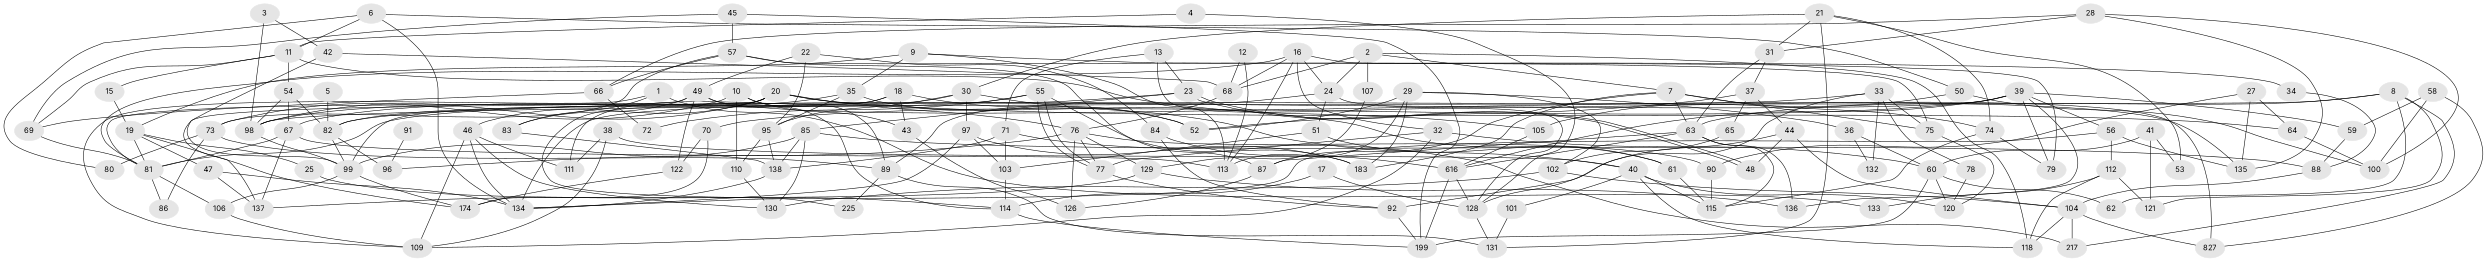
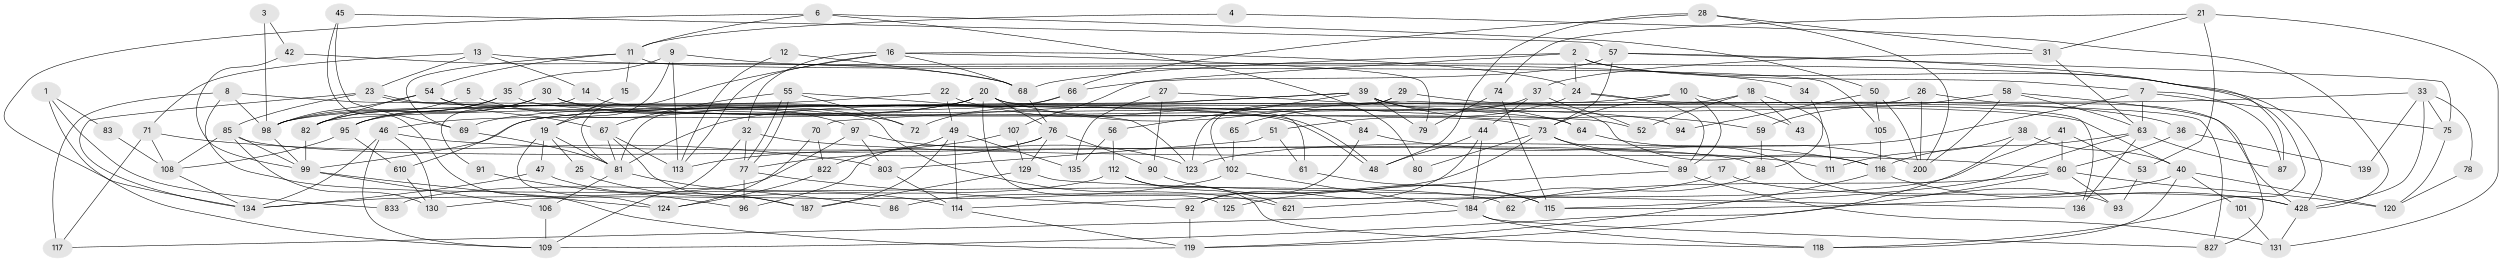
edge "21" -- "30": removed
edge "28" -- "135": now "28" -- "48"
node "14": added
node "26": added
edge "8" -- "63": now "58" -- "63"
edge "7" -- "74": removed
edge "49" -- "83": removed
edge "5" -- "72": added
edge "29" -- "52": removed
node "94": added
edge "82" -- "96": now "77" -- "96"
edge "29" -- "113": now "107" -- "113"
node "122": label "122" -> "822"
node "110": label "110" -> "610"
node "138": label "138" -> "108"
node "103": label "103" -> "803"
node "183": label "183" -> "123"
node "616": label "616" -> "116"
node "132": label "132" -> "139"
node "100": label "100" -> "200"
edge "56" -- "134": removed
node "137": label "137" -> "187"
node "174": label "174" -> "124"
node "225": label "225" -> "125"
node "126": removed
node "128": label "128" -> "428"
node "133": label "133" -> "833"
node "104": label "104" -> "184"
node "93": added
node "121": label "121" -> "621"
node "199": label "199" -> "119"
node "217": label "217" -> "117"
